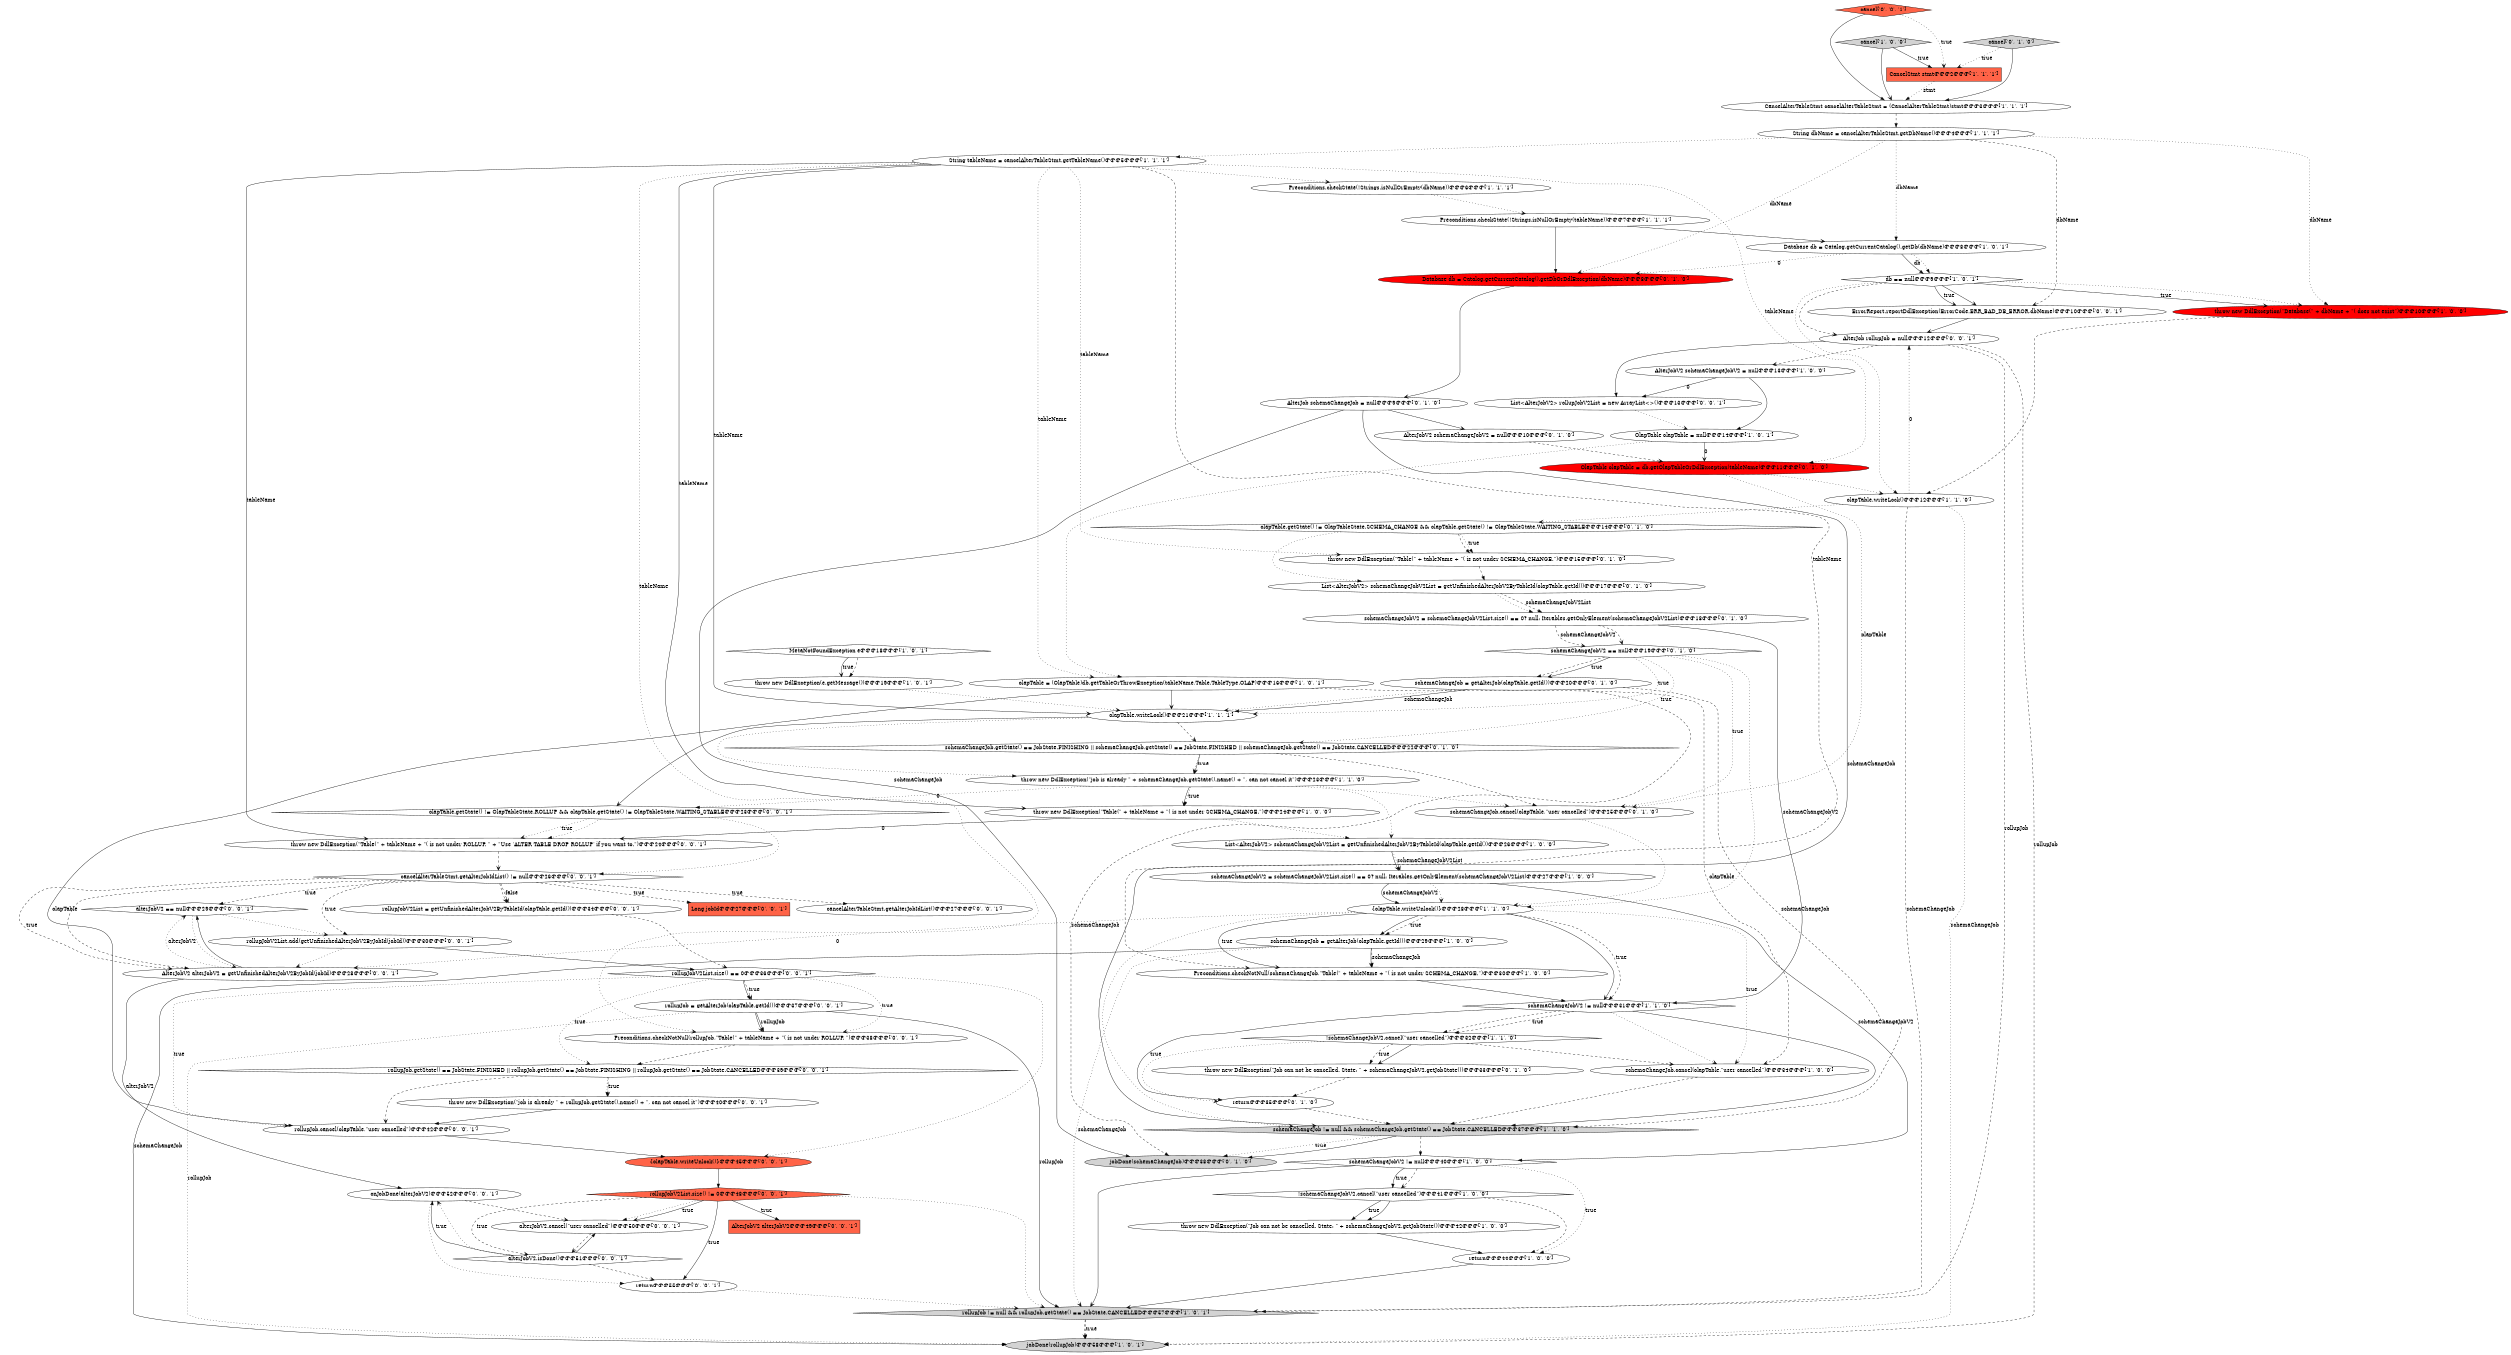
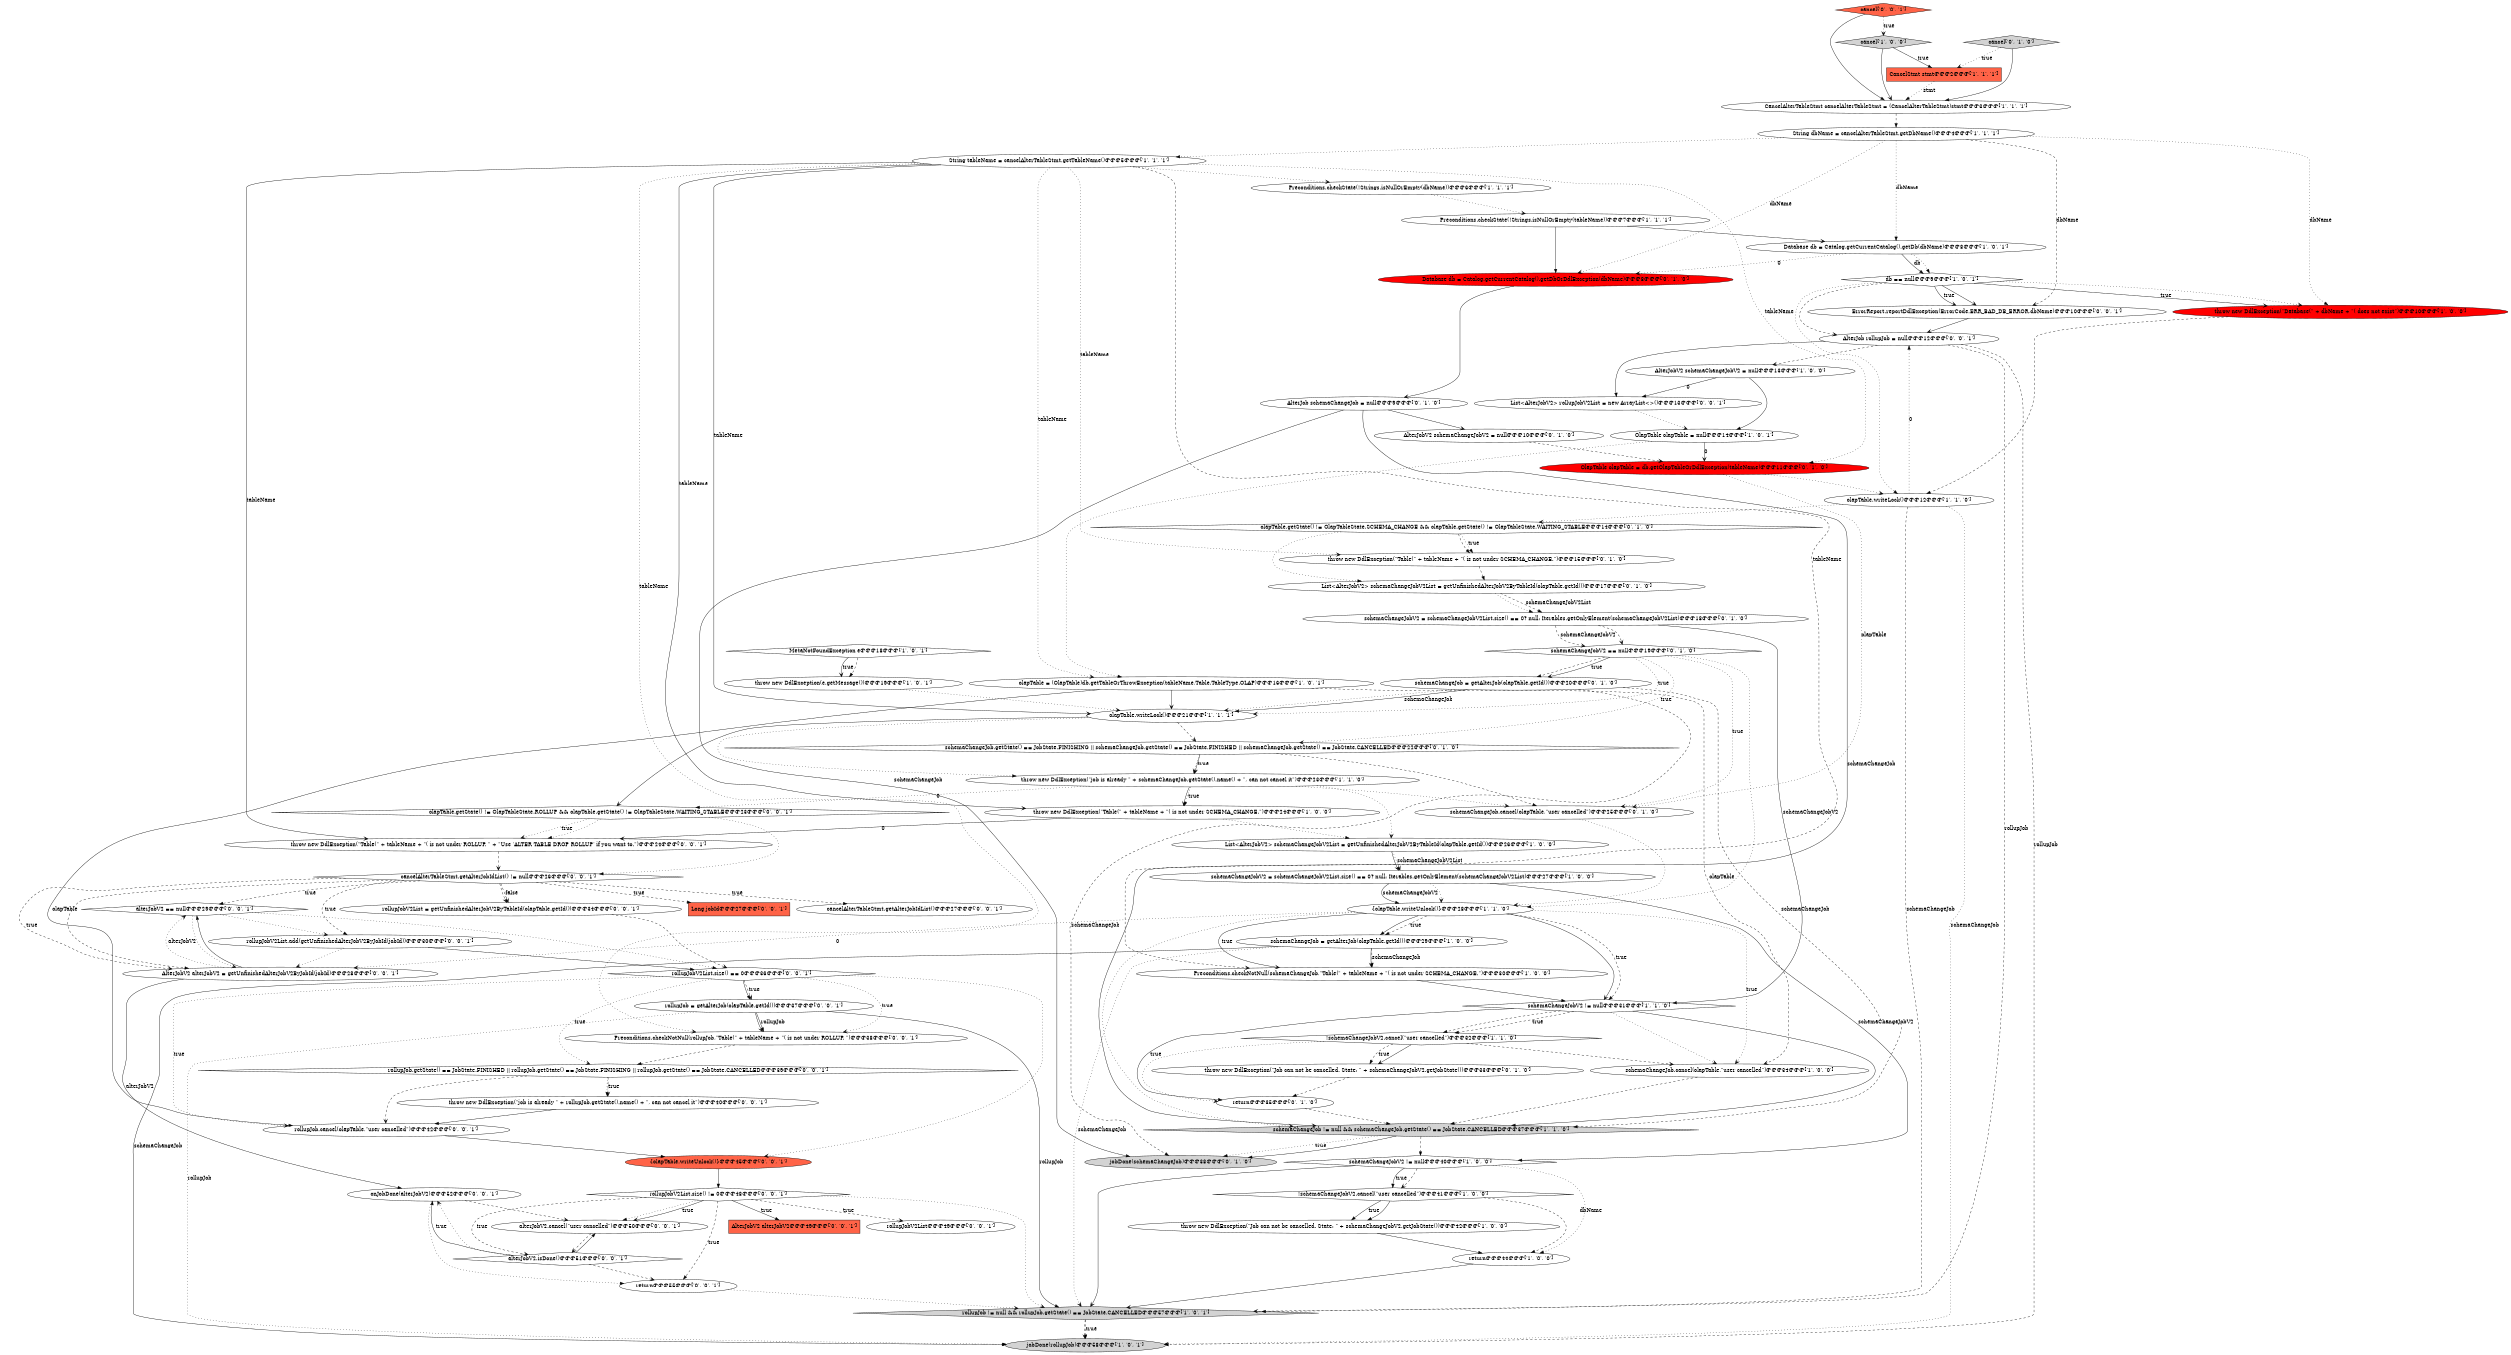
edge "cancel['0', '0', '1']" -> "CancelStmt stmt@@@2@@@['1', '1', '1']": now "cancel['0', '0', '1']" -> "cancel['1', '0', '0']"
edge "alterJobV2 == null@@@29@@@['0', '0', '1']" -> "rollupJobV2List.size() == 0@@@36@@@['0', '0', '1']": added
node "rollupJobV2List.size() != 0@@@48@@@['0', '0', '1']": fillcolor tomato -> white
edge "schemaChangeJobV2 != null@@@40@@@['1', '0', '0']" -> "return@@@44@@@['1', '0', '0']": label "true" -> "dbName"
node "rollupJobV2List@@@49@@@['0', '0', '1']": added
edge "rollupJobV2List.size() != 0@@@48@@@['0', '0', '1']" -> "return@@@55@@@['0', '0', '1']": style solid -> dashed
